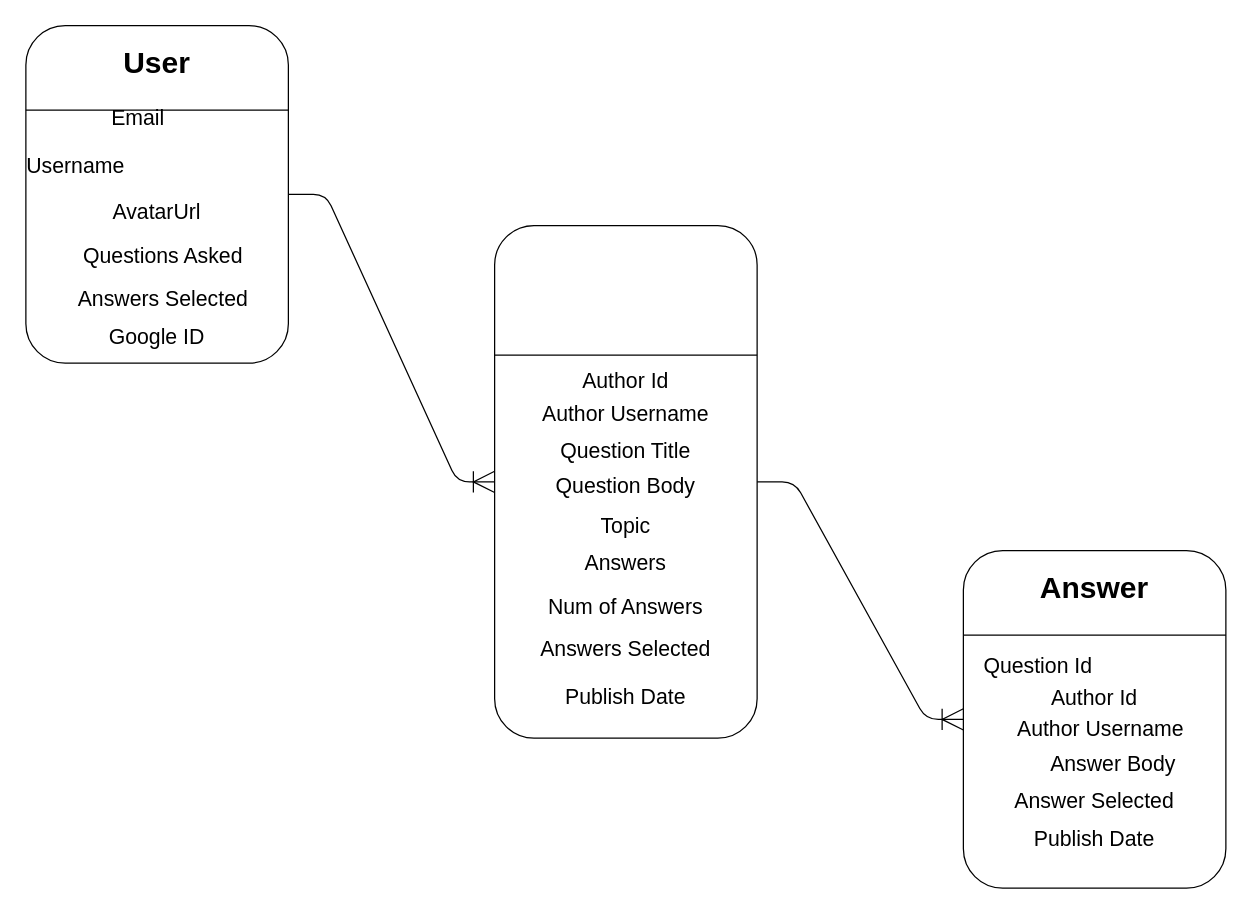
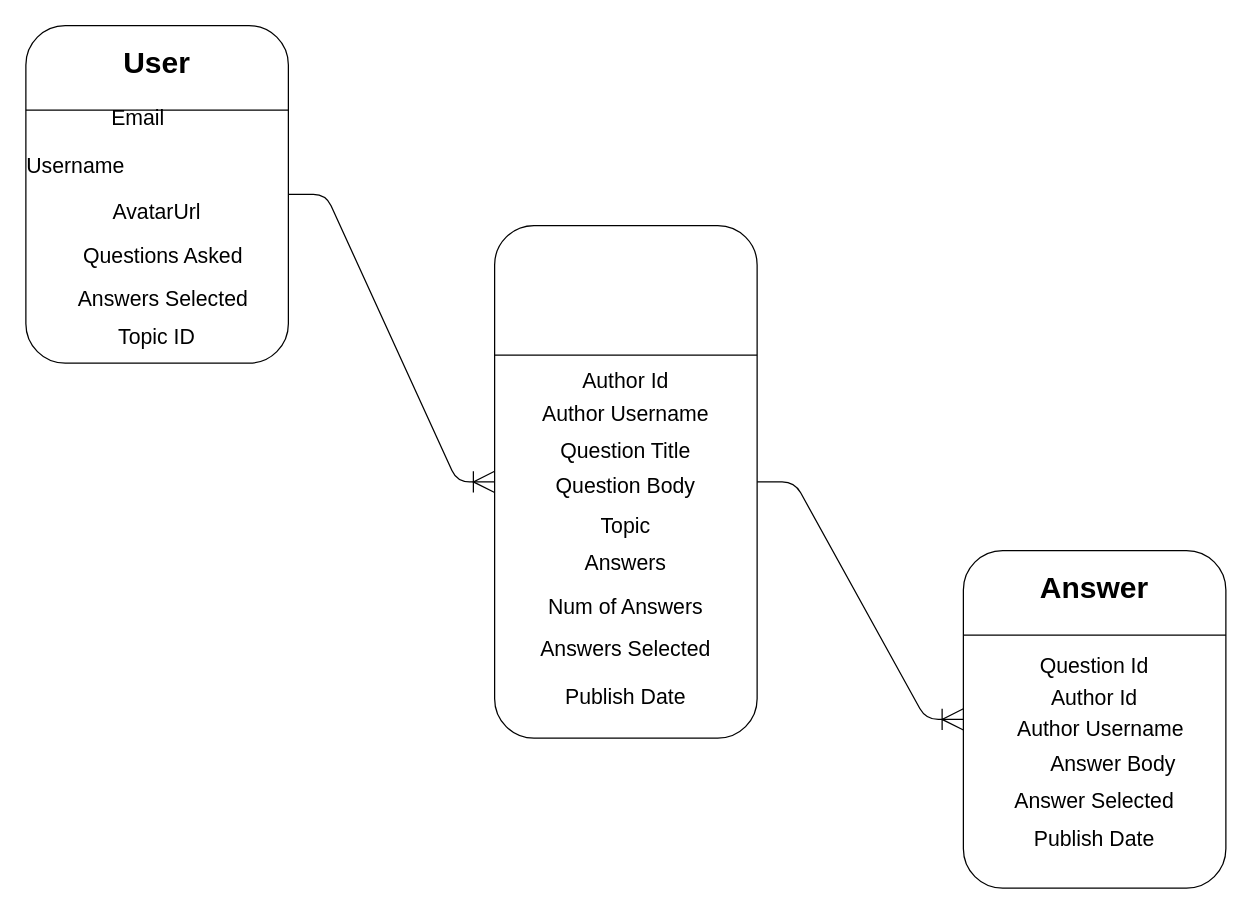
node "Google ID": label "Google ID" -> "Topic ID"
node "Question Id": moved (1038, 667) -> (1094, 667)
